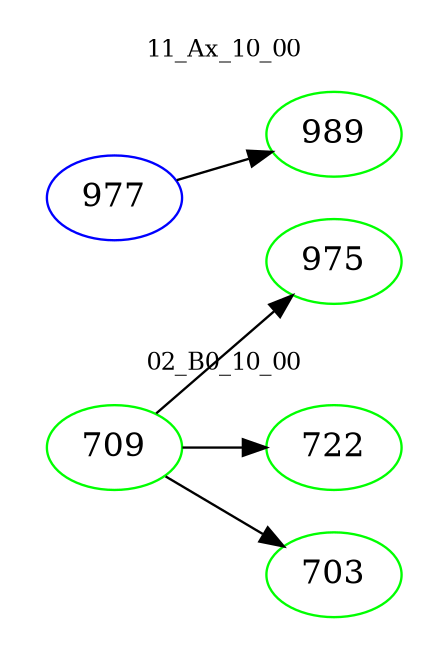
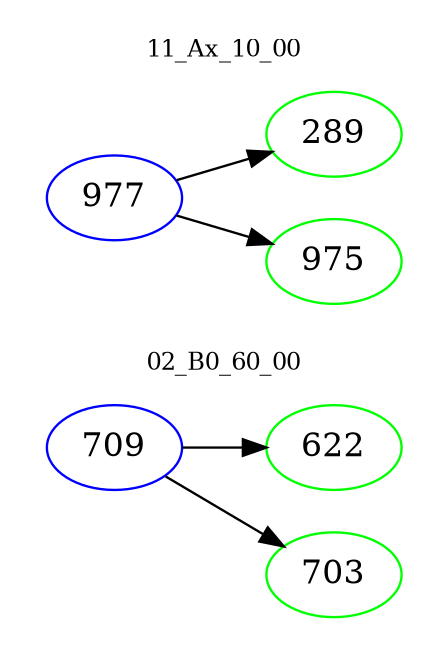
node "989": label "989" -> "289"
edge "709" -> "975": now "977" -> "975"
cluster "02_B0_10_00": label "02_B0_10_00" -> "02_B0_60_00"
node "709": color green -> blue
node "722": label "722" -> "622"
